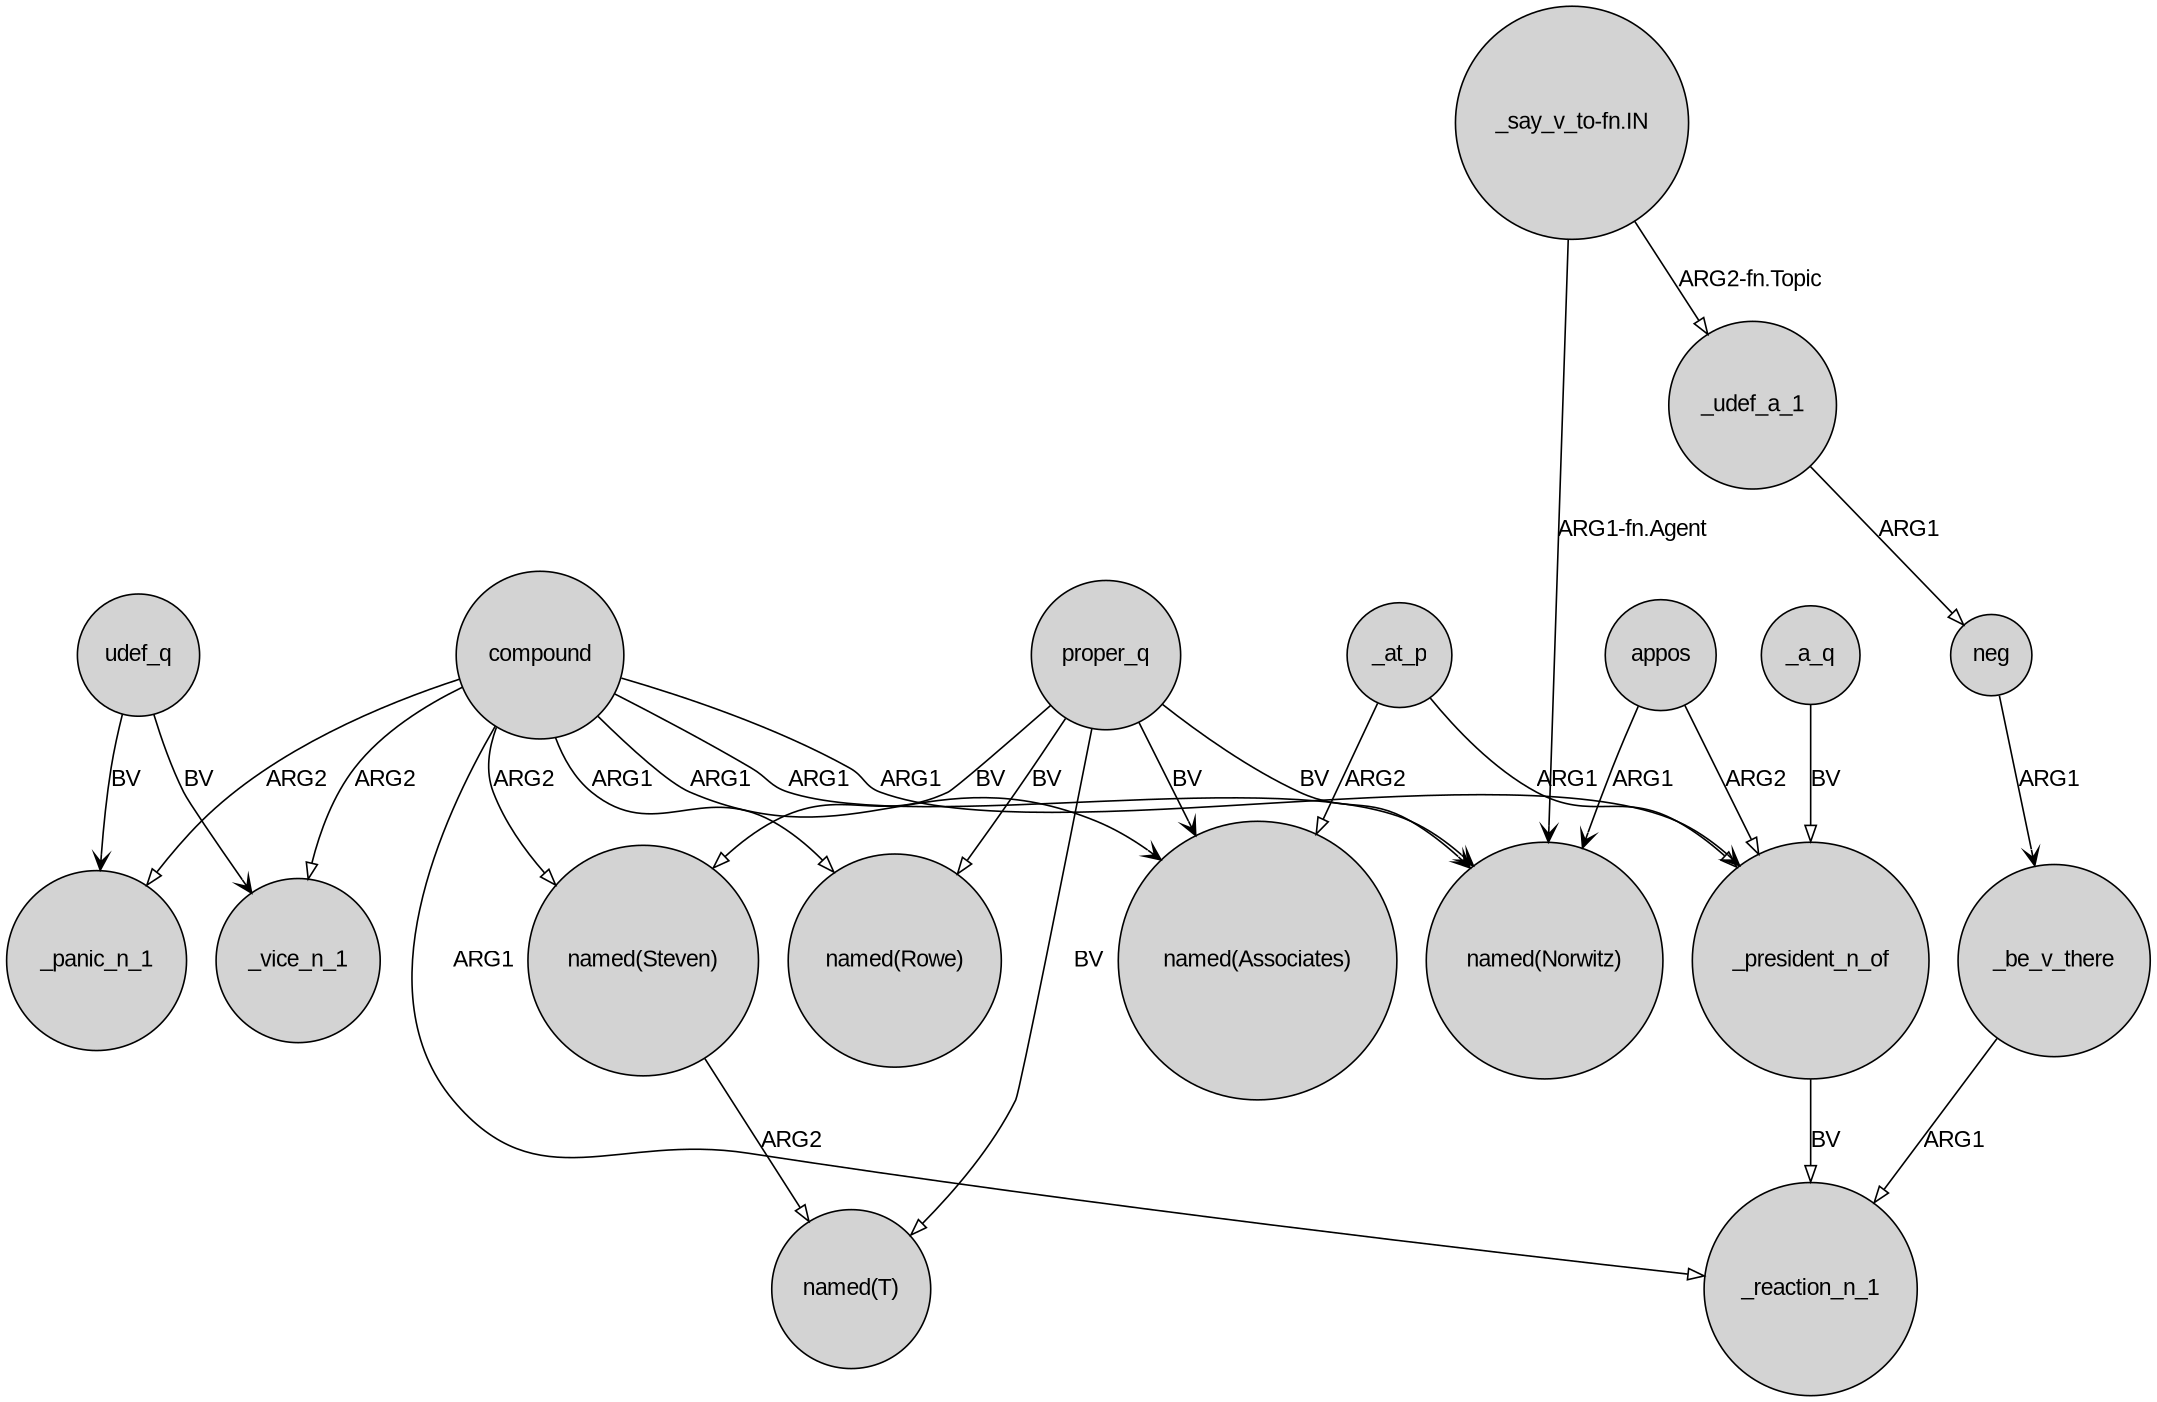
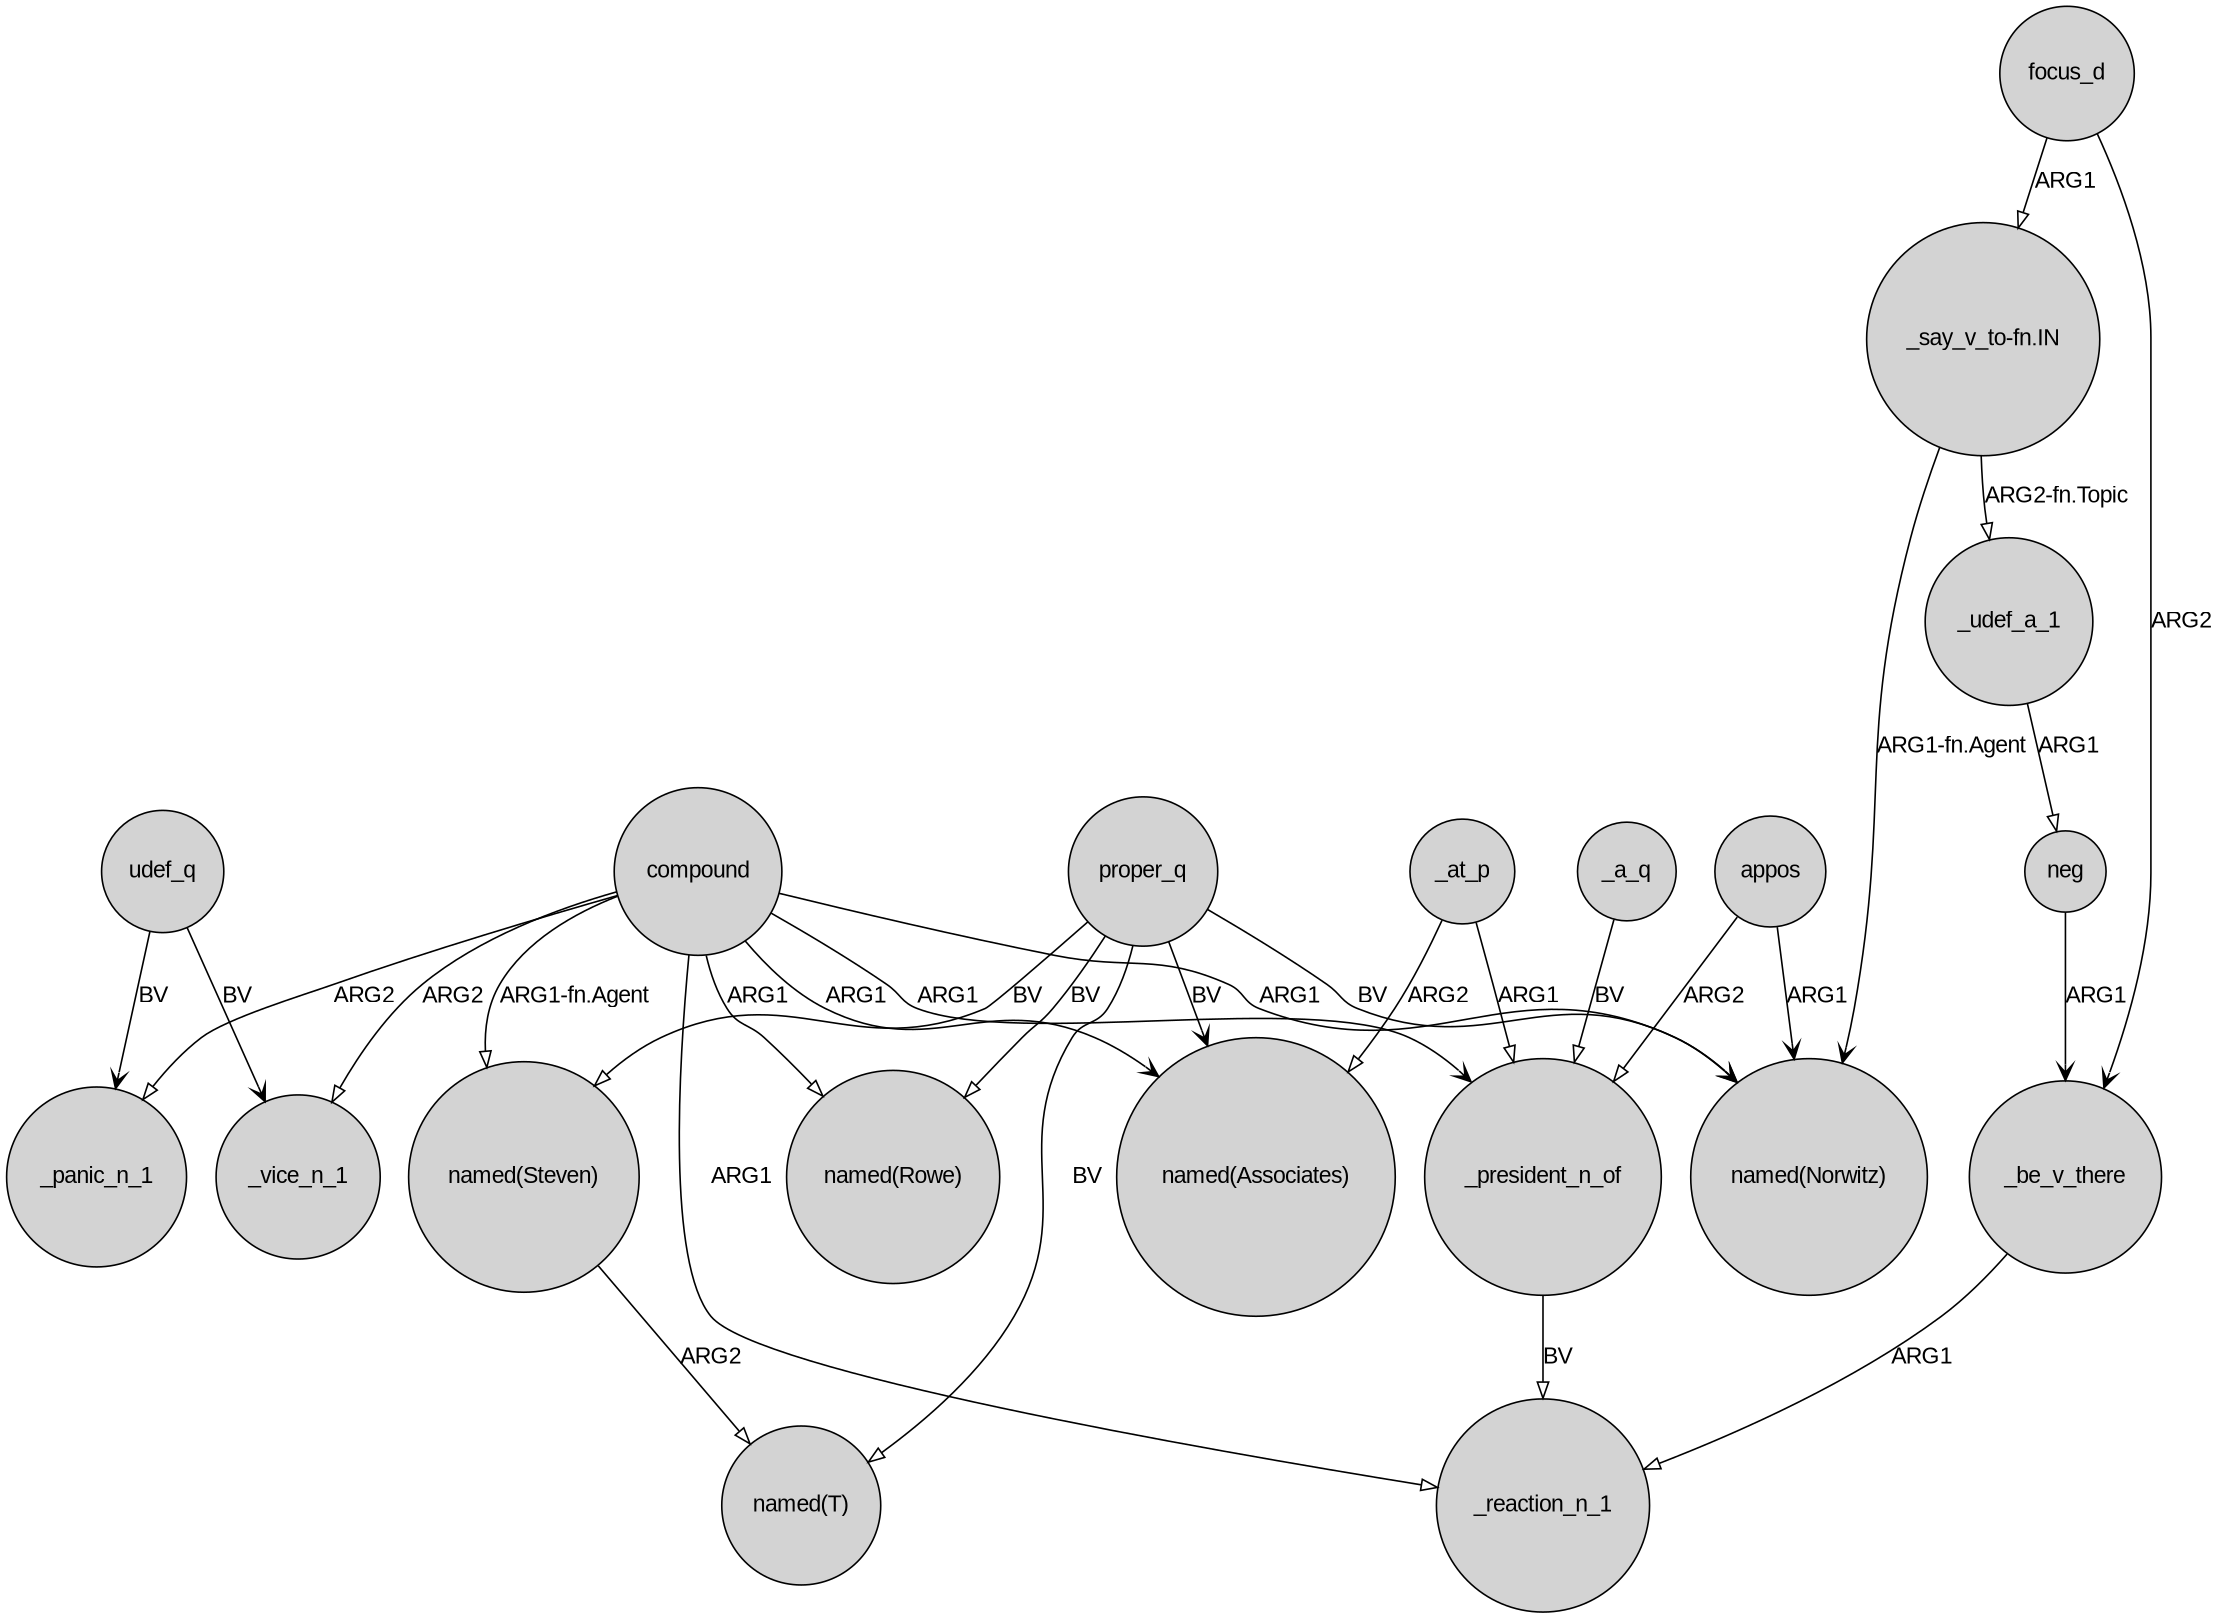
node "focus_d": added
edge "compound" -> "named(Steven)": label "ARG2" -> "ARG1-fn.Agent"
